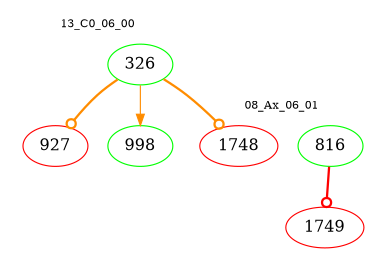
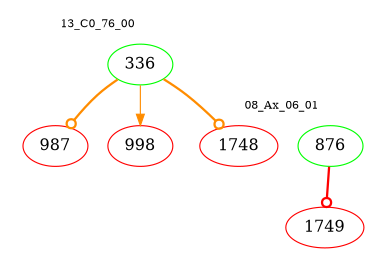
cluster "13_C0_06_00": label "13_C0_06_00" -> "13_C0_76_00"
node "326": label "326" -> "336"
node "927": label "927" -> "987"
node "998": color green -> red
node "816": label "816" -> "876"
